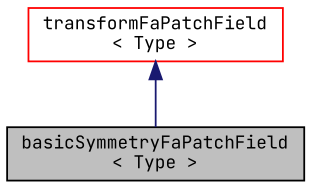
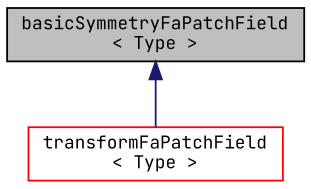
edge "basicSymmetryFaPatchField < Type >" -> "transformFaPatchField < Type >": reversed
